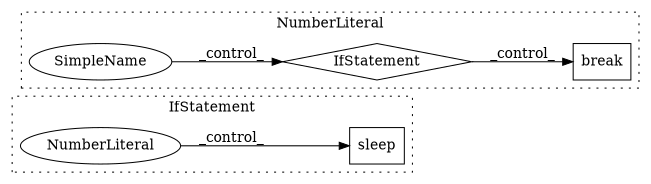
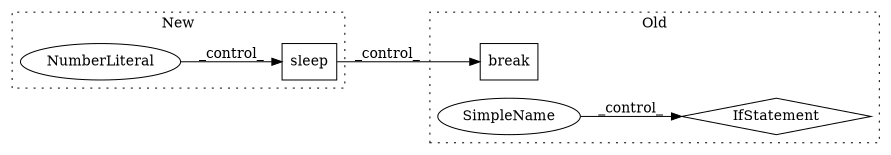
cluster "NumberLiteral": label "NumberLiteral" -> "Old"
edge "IfStatement" -> "break": now "sleep" -> "break"
cluster "IfStatement": label "IfStatement" -> "New"
